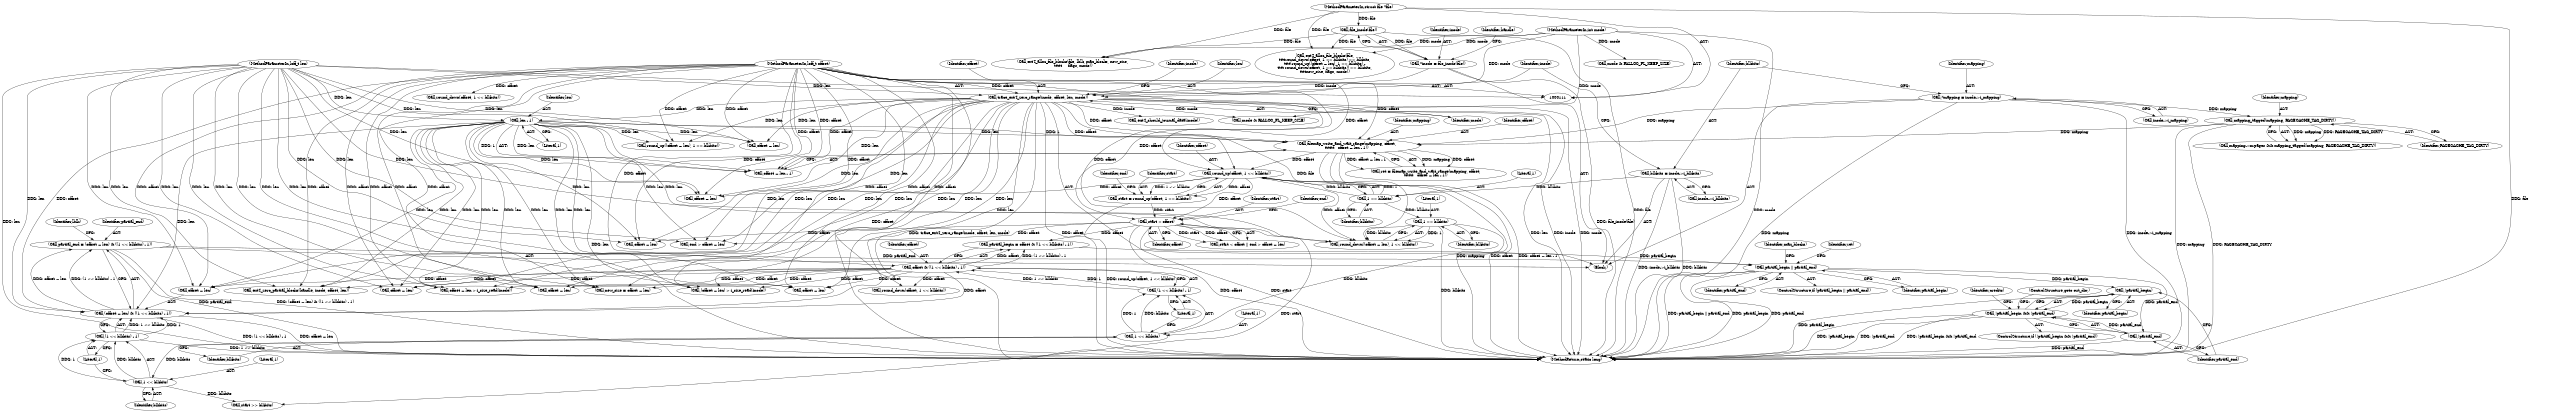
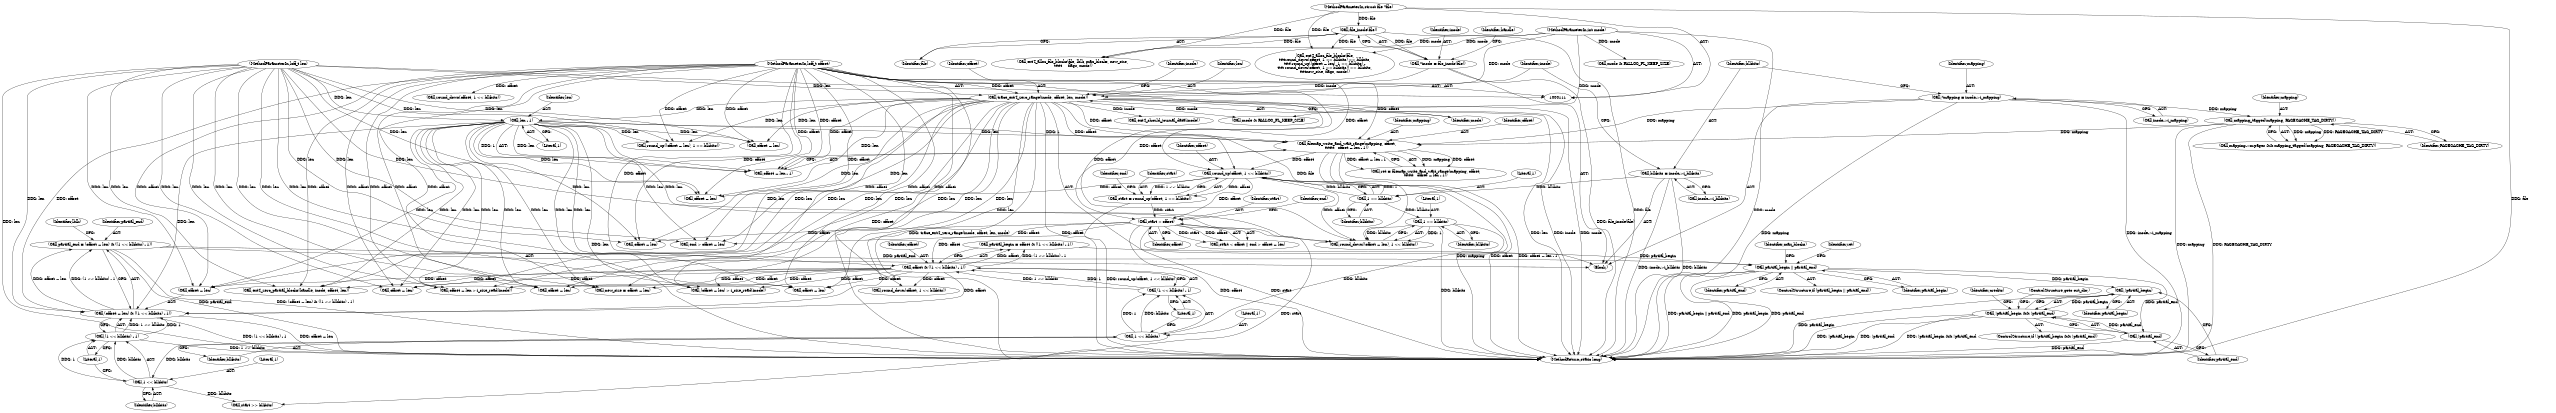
node "(Identifier,file)": added
edge "(Call,start < offset)" -> "(Call,partial_begin = offset & ((1 << blkbits) - 1))": now "(Call,start < offset)" -> "(Call,offset & ((1 << blkbits) - 1))"
edge "(Call,start < offset || end > offset + len)" -> "(Call,start < offset)": label "CFG: " -> "AST: "
